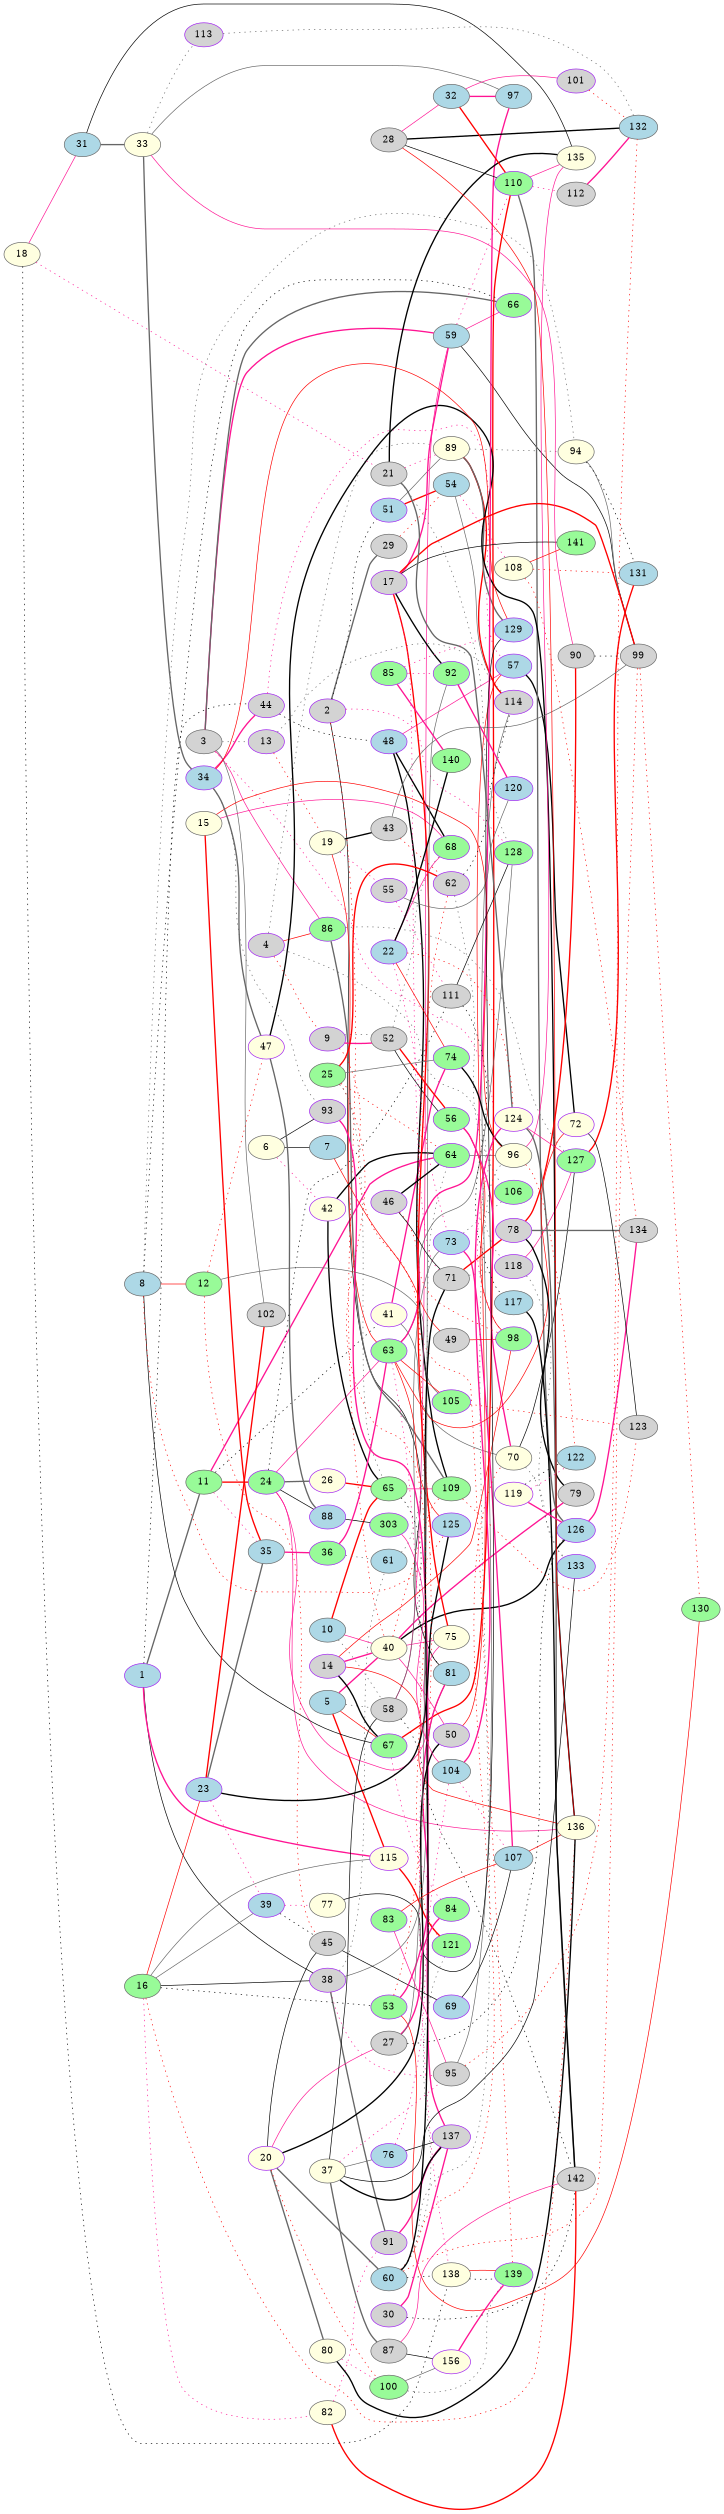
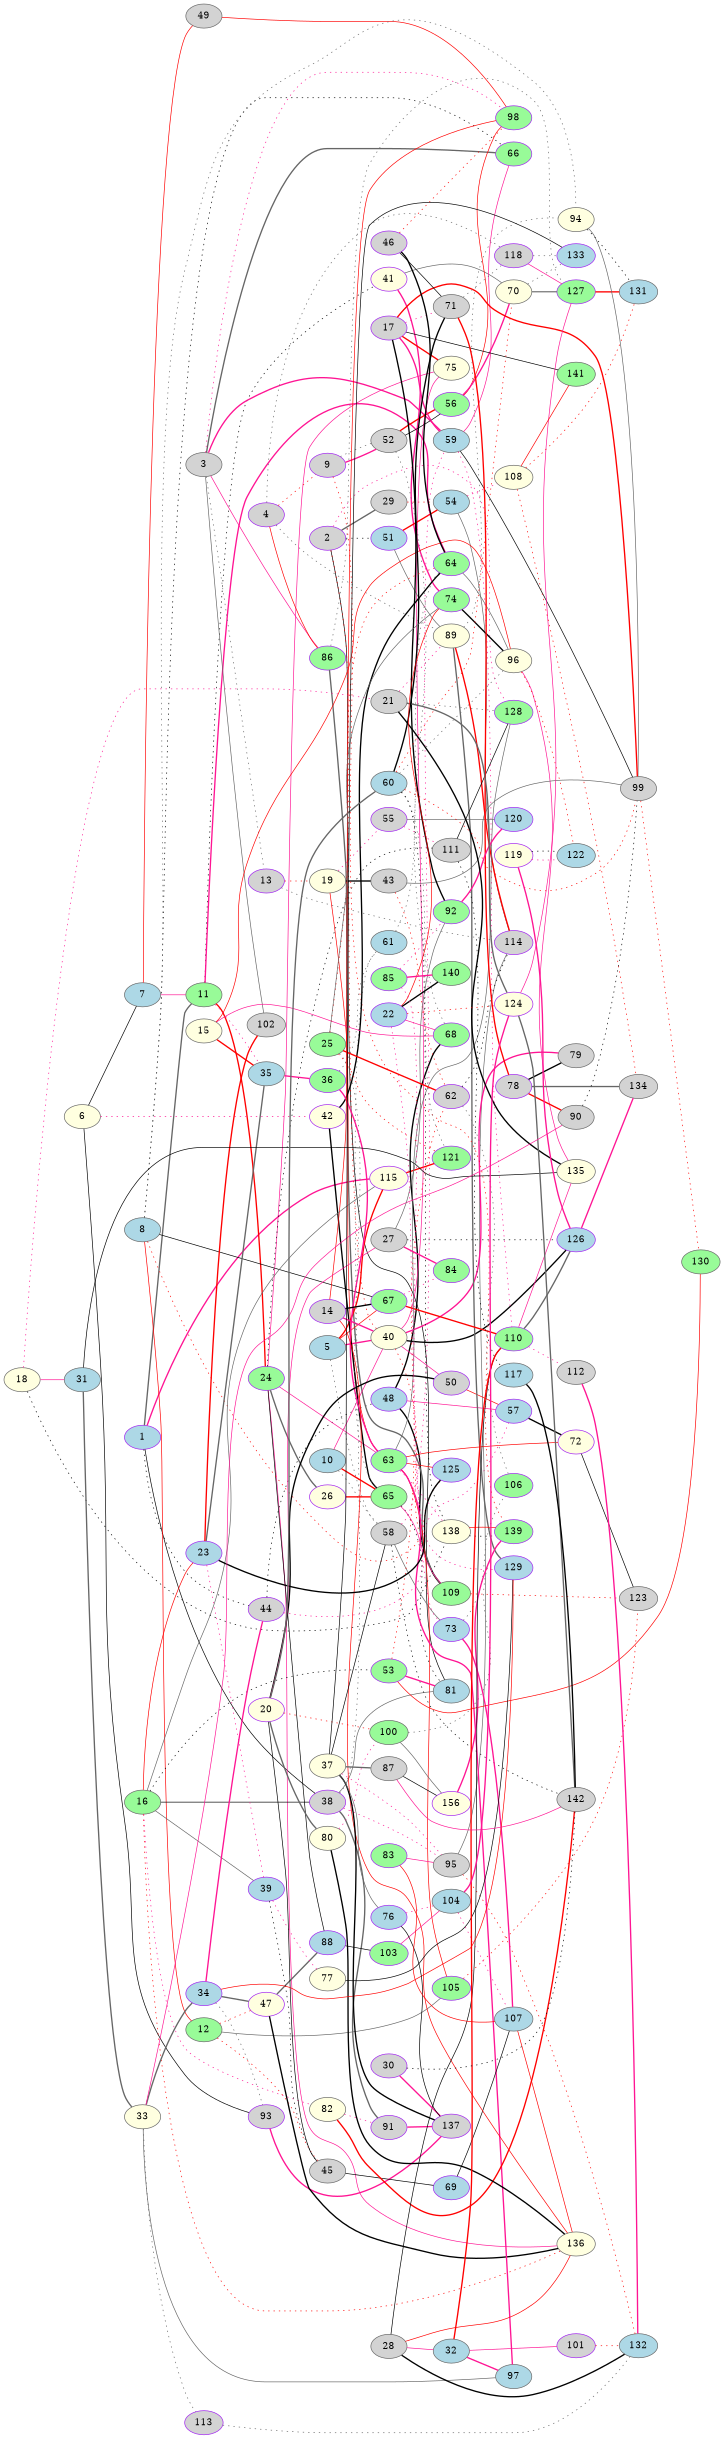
edge "59" -- "58": style solid -> dotted
edge "7" -- "11": added
node "303": label "303" -> "103"
